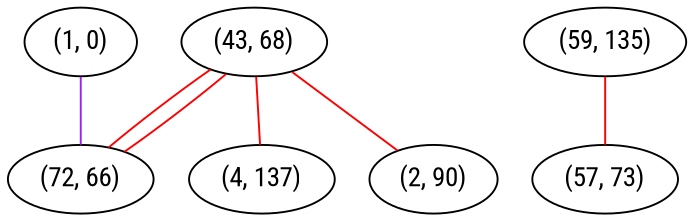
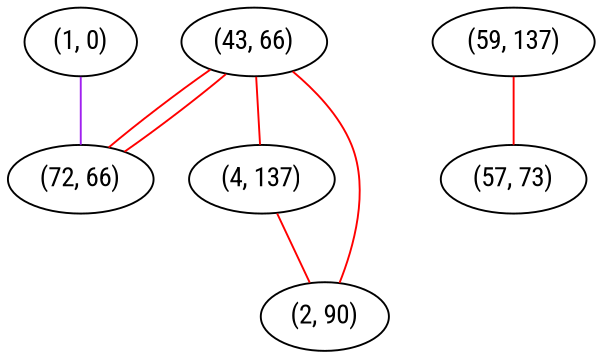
node "(43, 68)": label "(43, 68)" -> "(43, 66)"
node "(59, 135)": label "(59, 135)" -> "(59, 137)"
edge "(4, 137)" -- "(2, 90)": added
